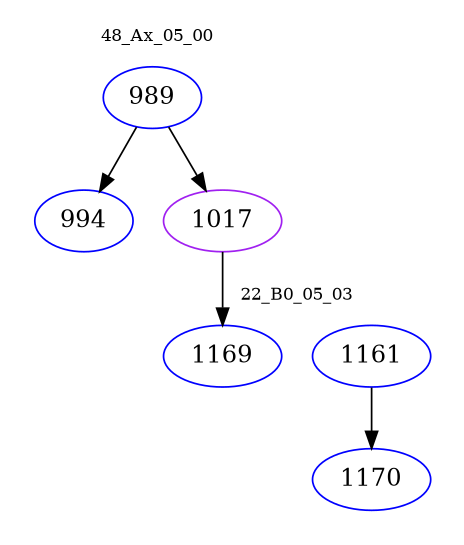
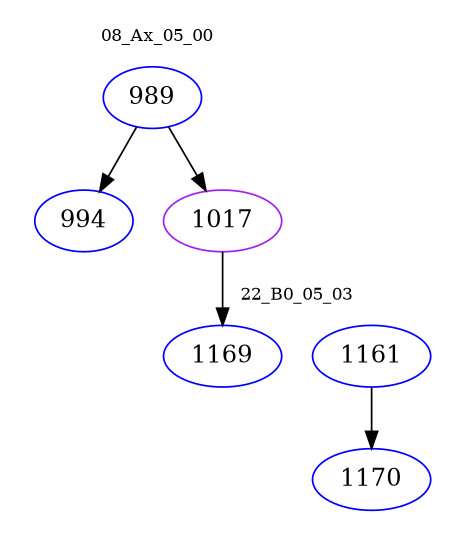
cluster "48_Ax_05_00": label "48_Ax_05_00" -> "08_Ax_05_00"
